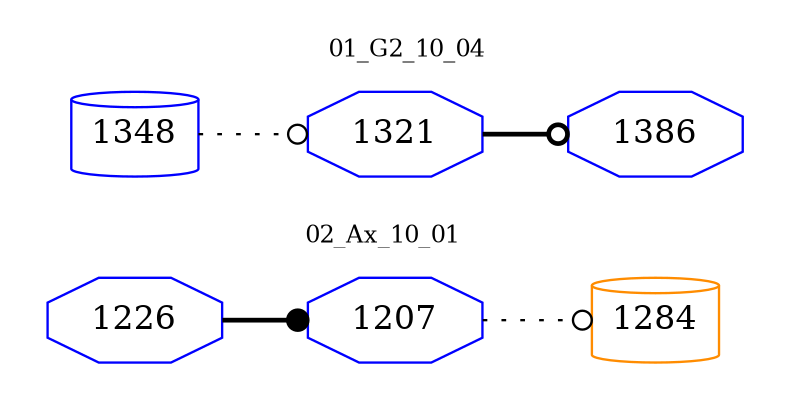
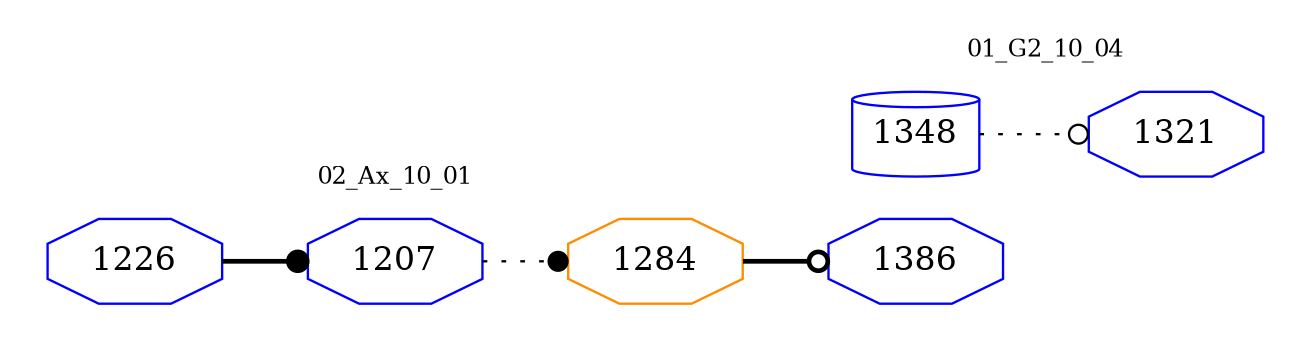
edge "1321" -> "1386": now "1284" -> "1386"
edge "1207" -> "1284": arrowhead odot -> dot
node "1284": shape cylinder -> octagon
